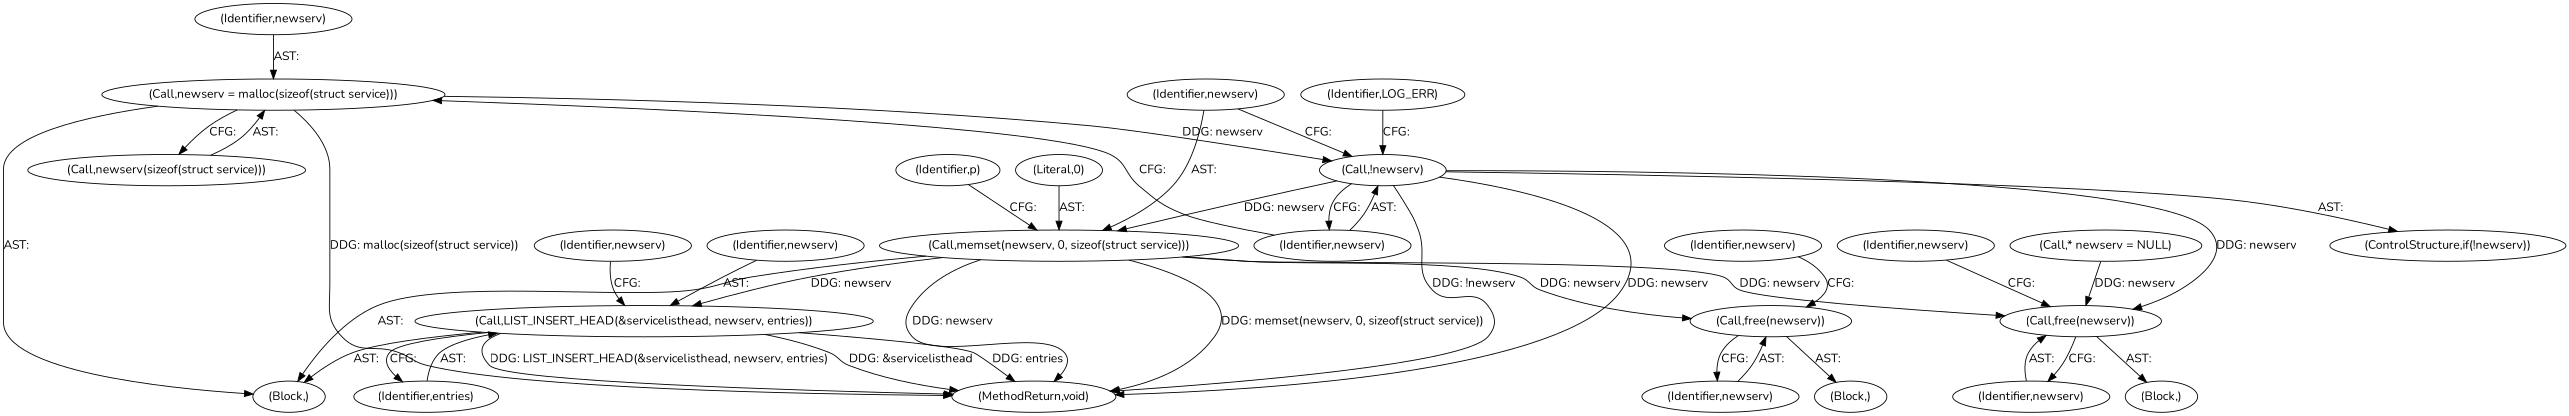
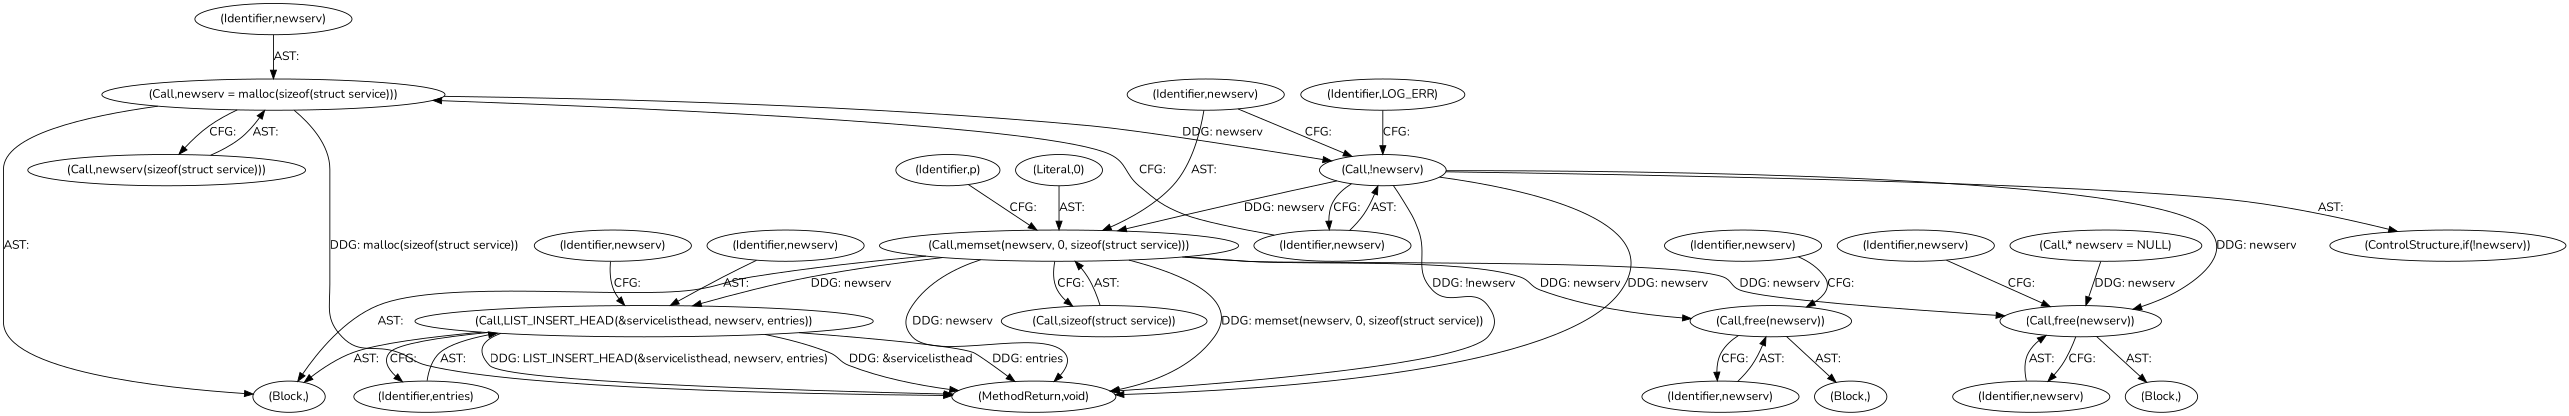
node "(Call,sizeof(struct service))": added
